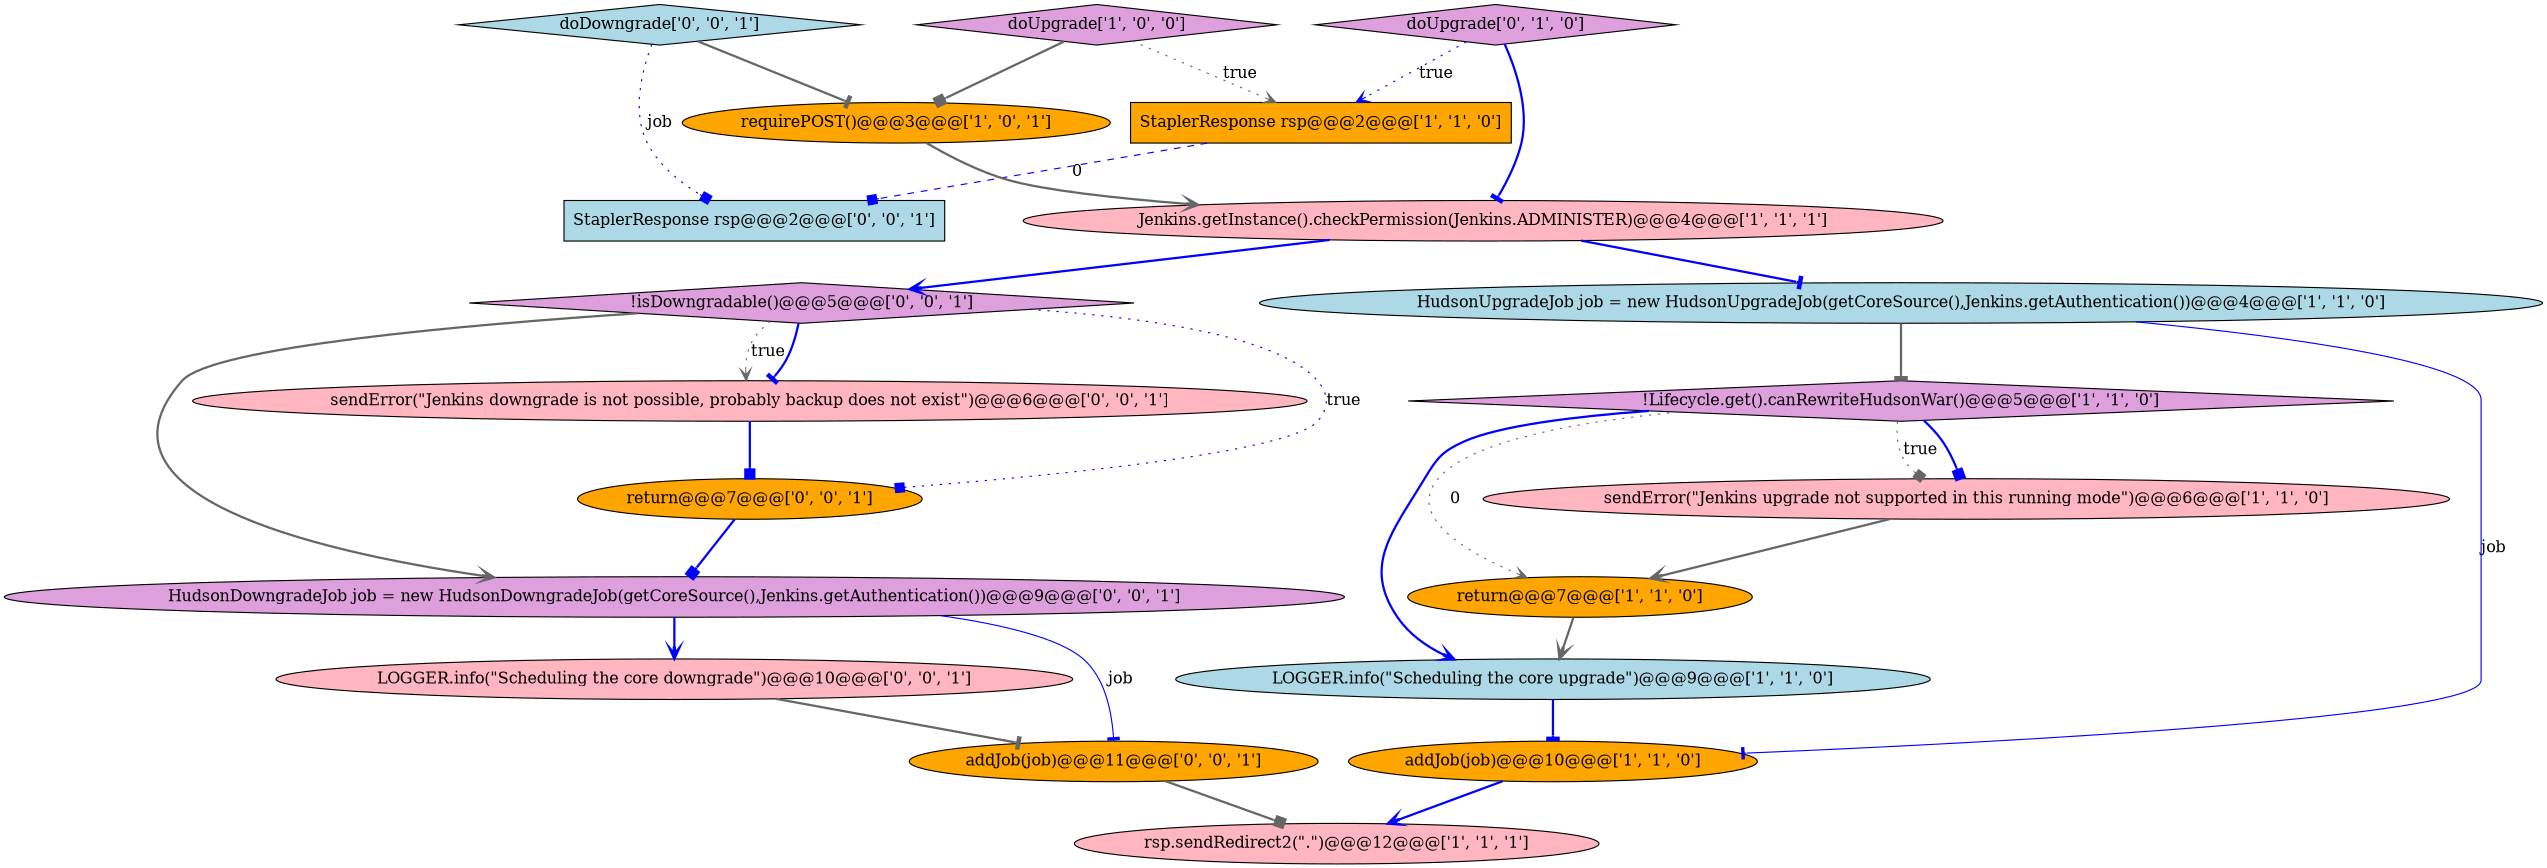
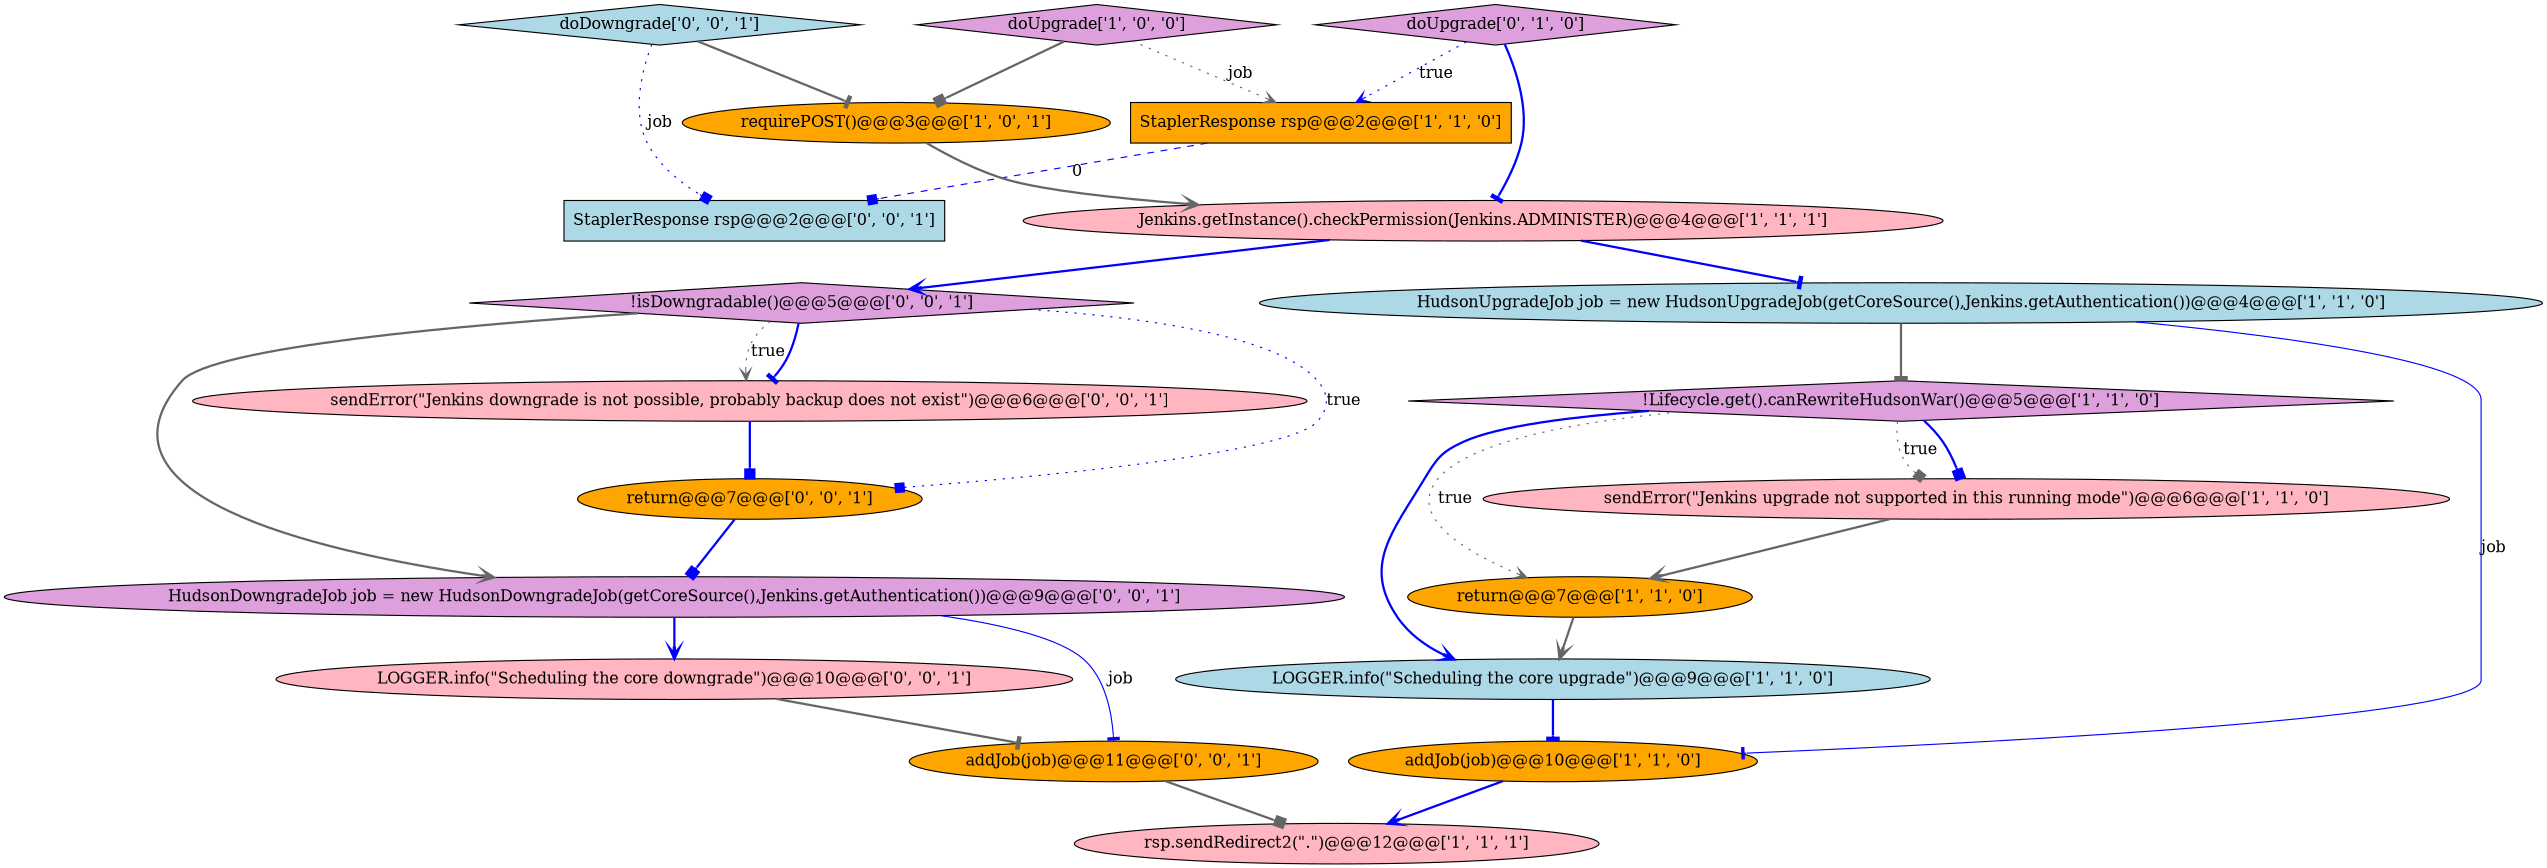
edge "doUpgrade['1', '0', '0']" -> "StaplerResponse rsp@@@2@@@['1', '1', '0']": label "true" -> "job"
edge "!Lifecycle.get().canRewriteHudsonWar()@@@5@@@['1', '1', '0']" -> "return@@@7@@@['1', '1', '0']": label "0" -> "true"
